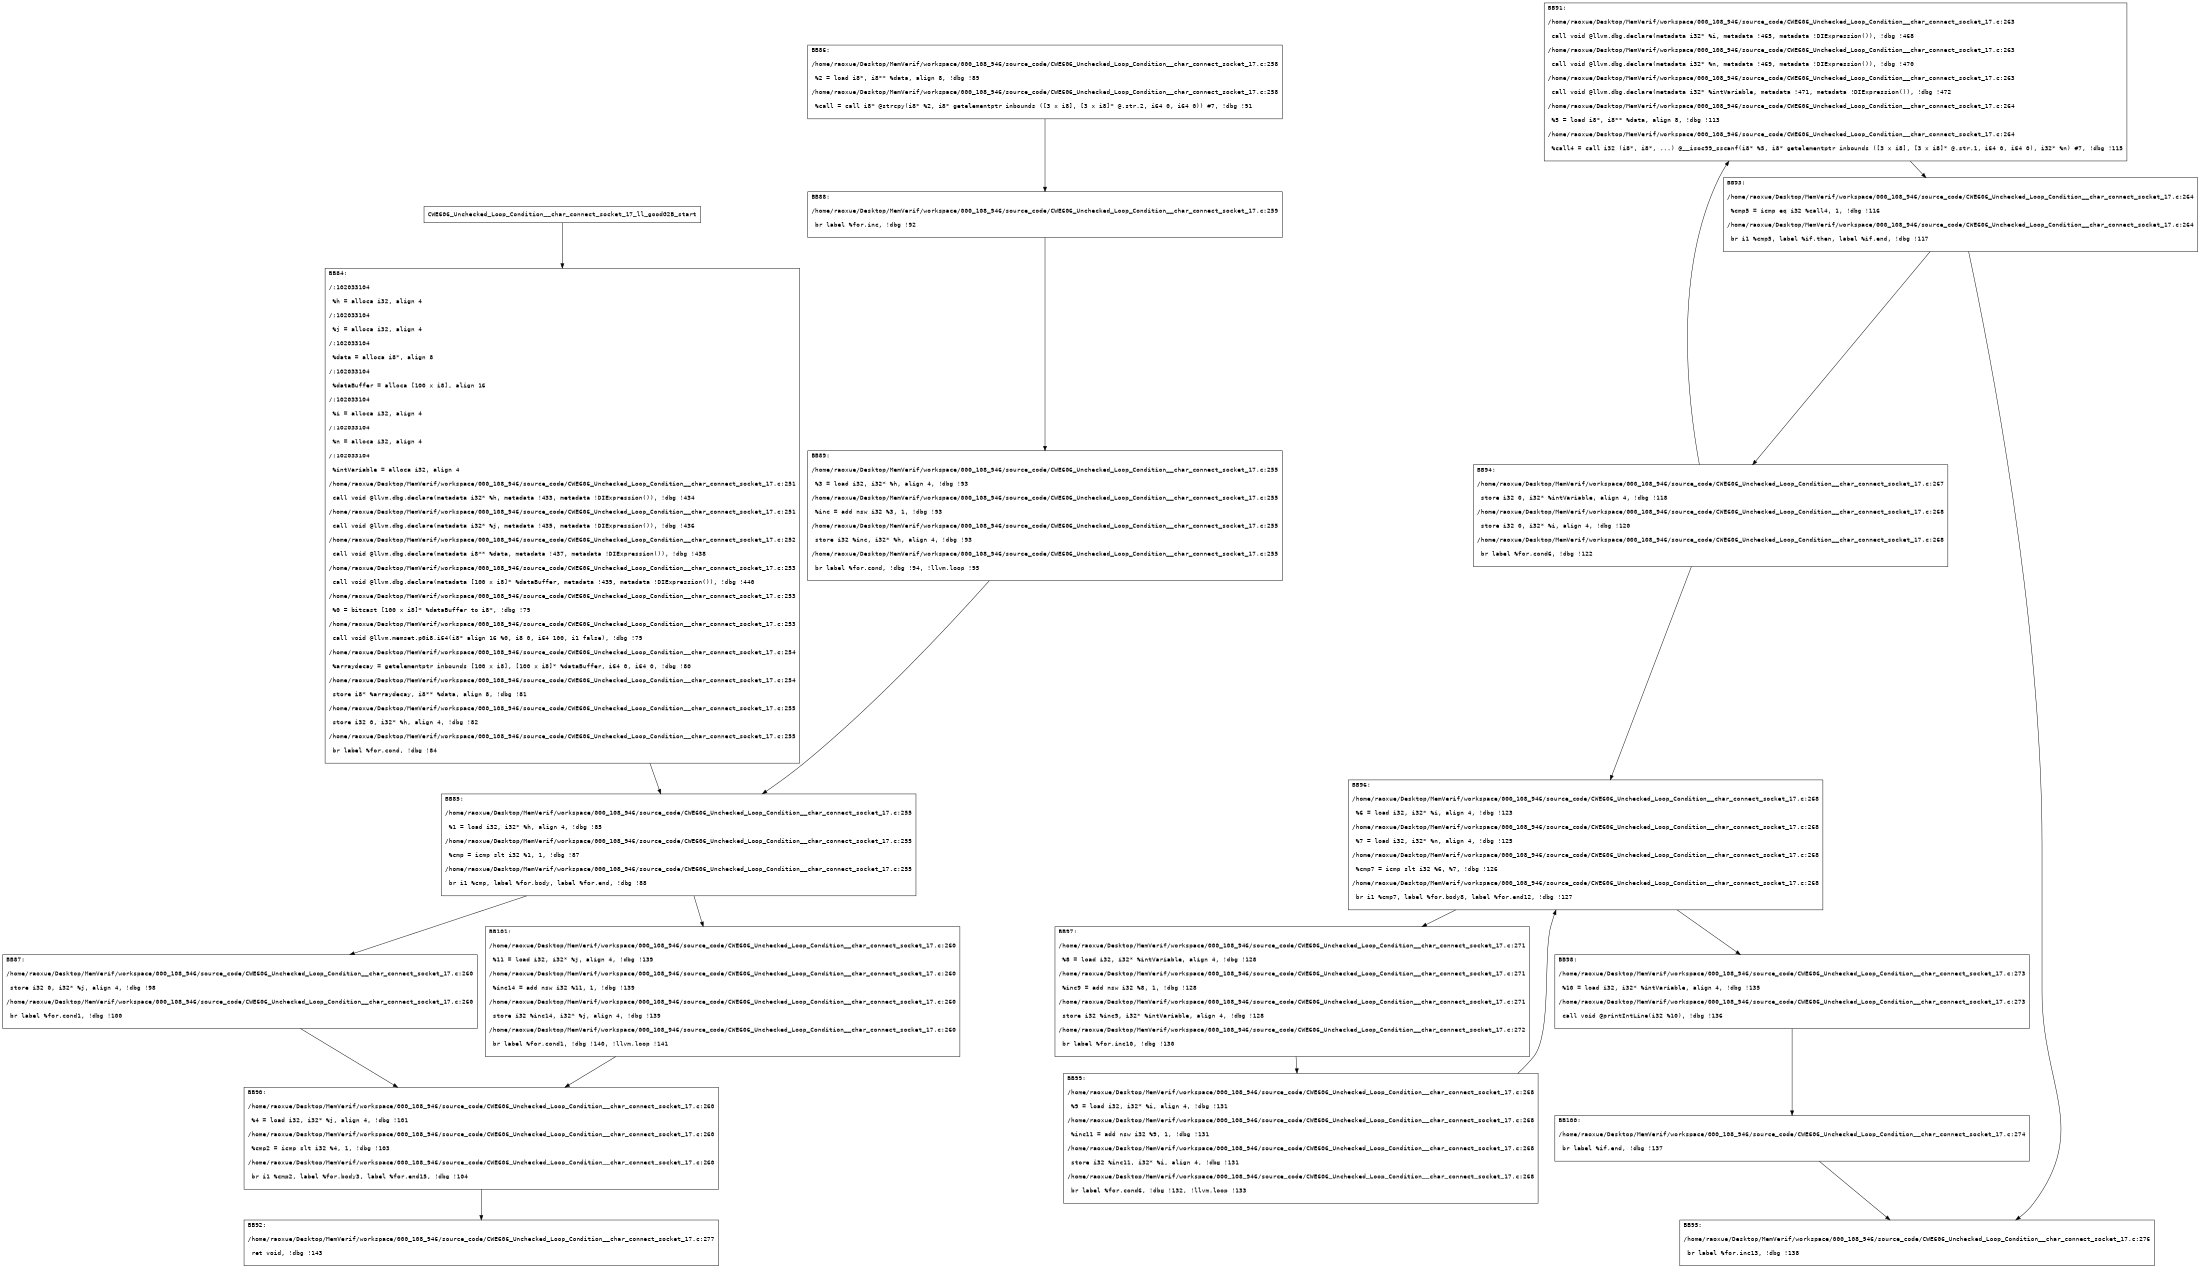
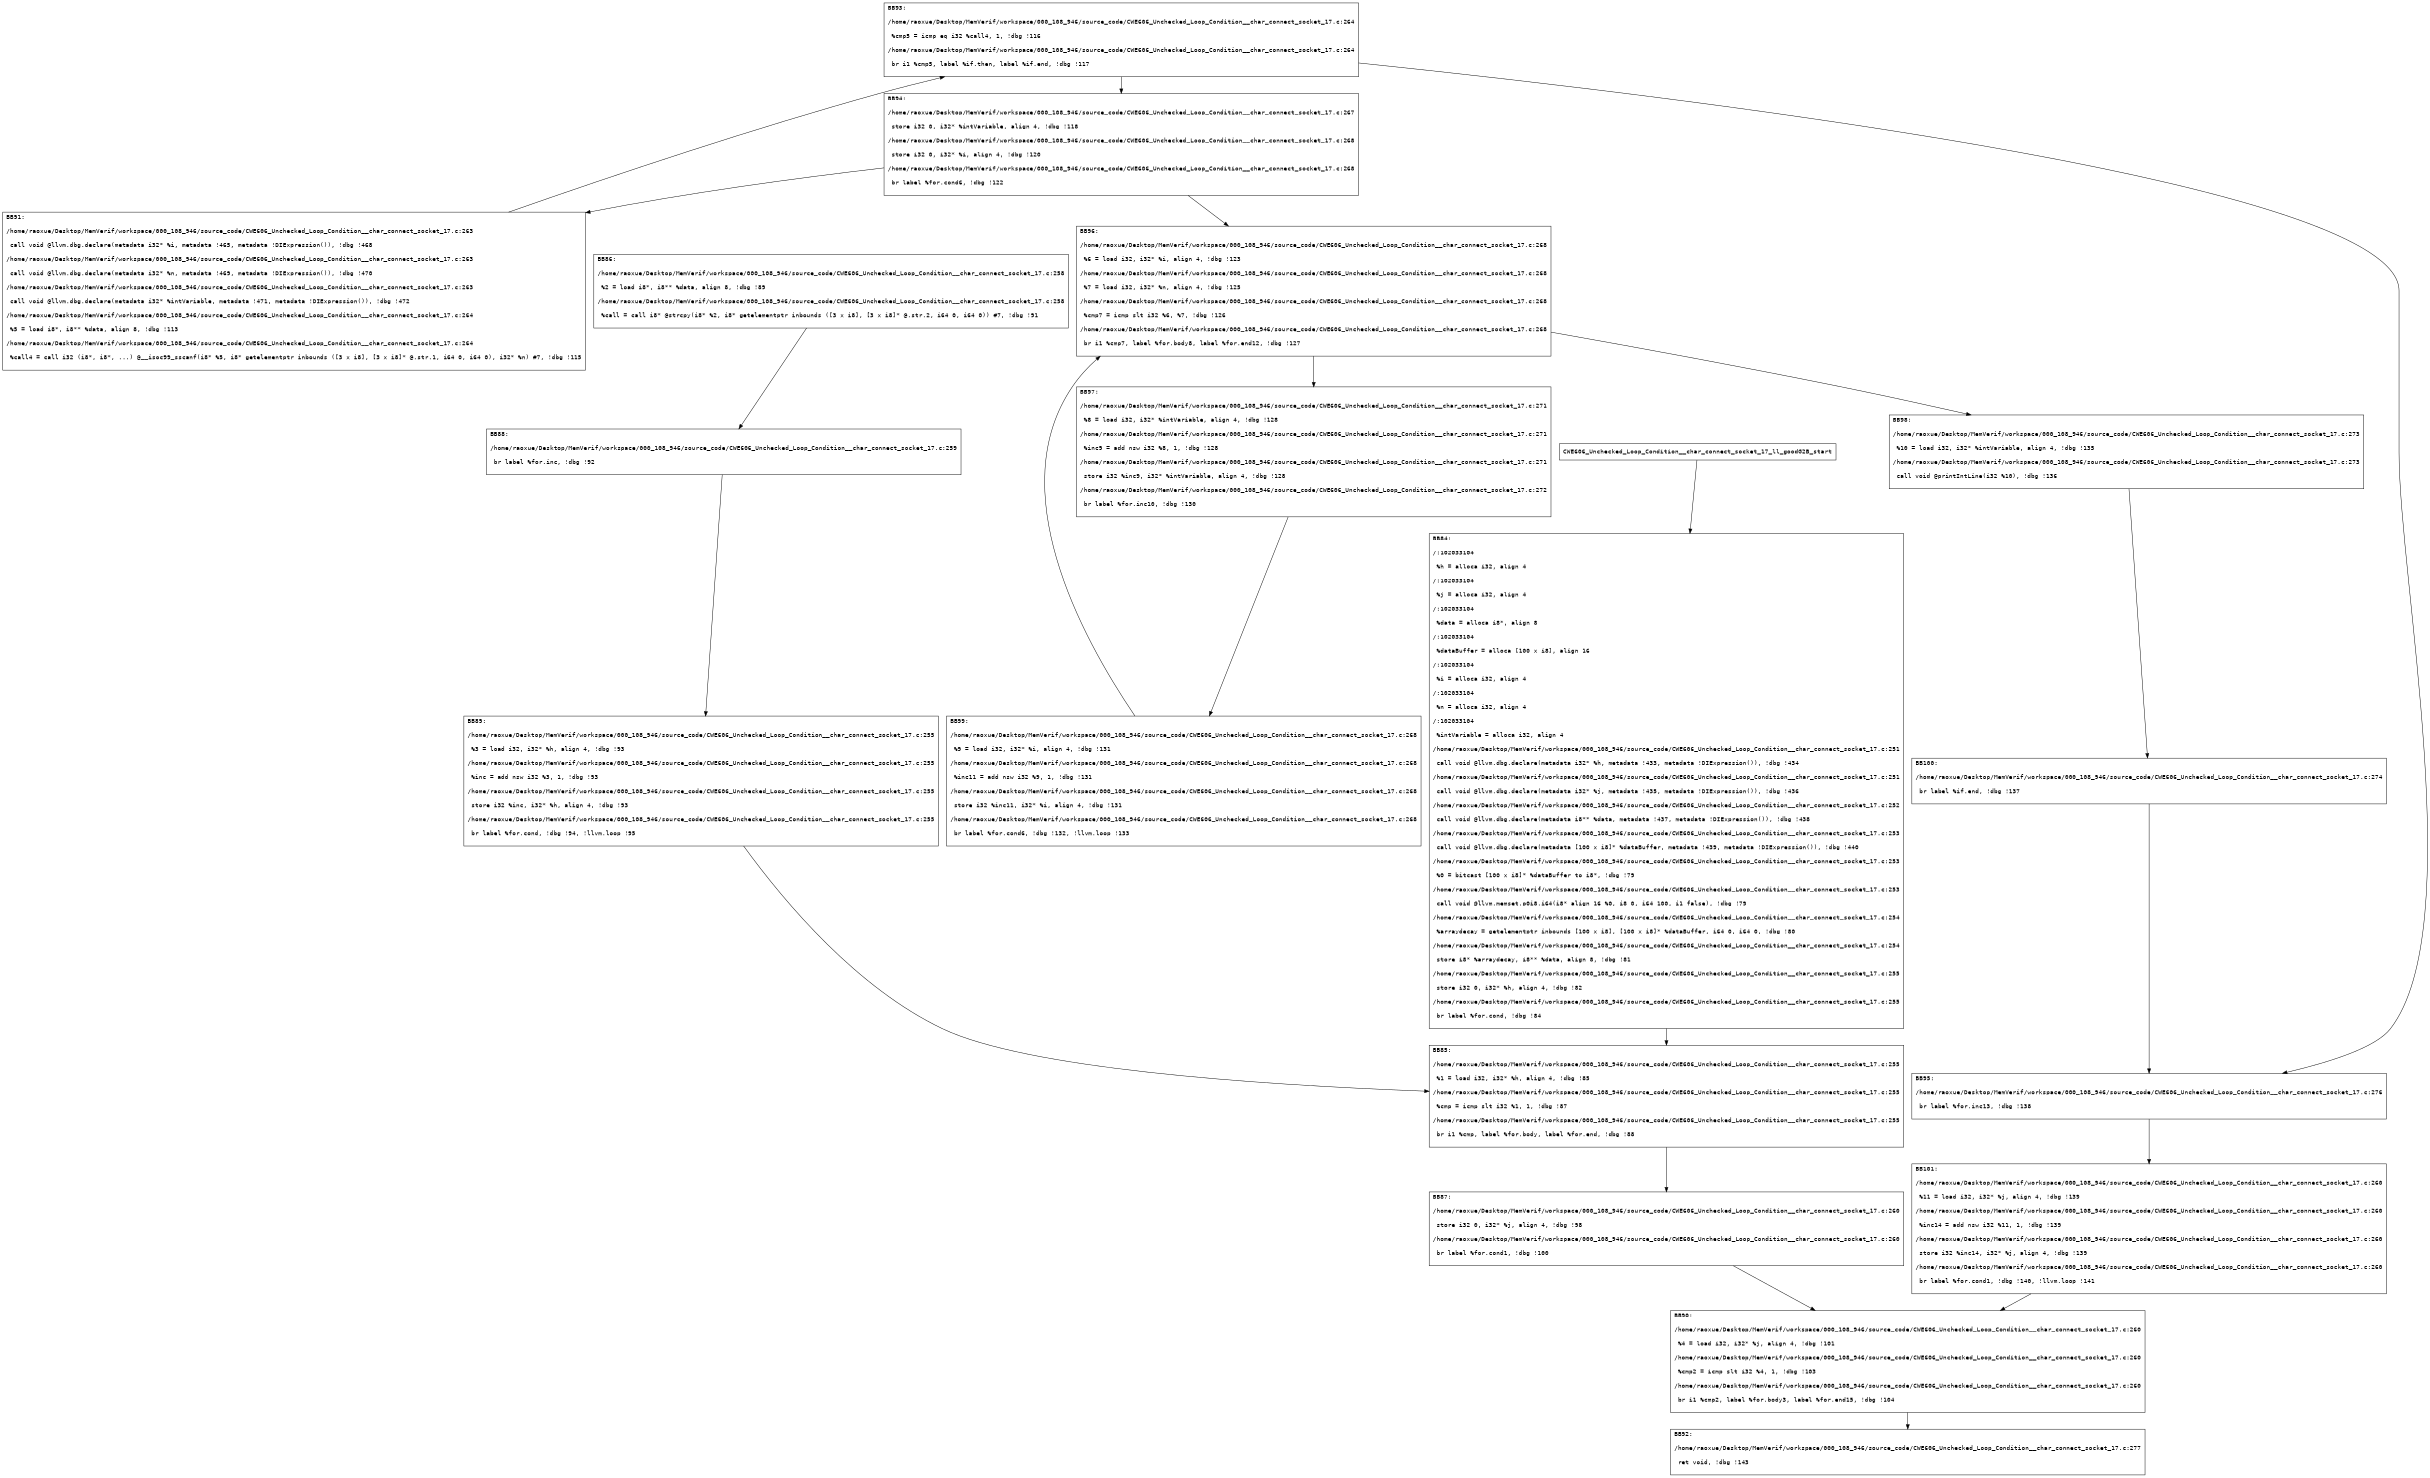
edge "BB85:" -> "BB101:": now "BB95:" -> "BB101:"
